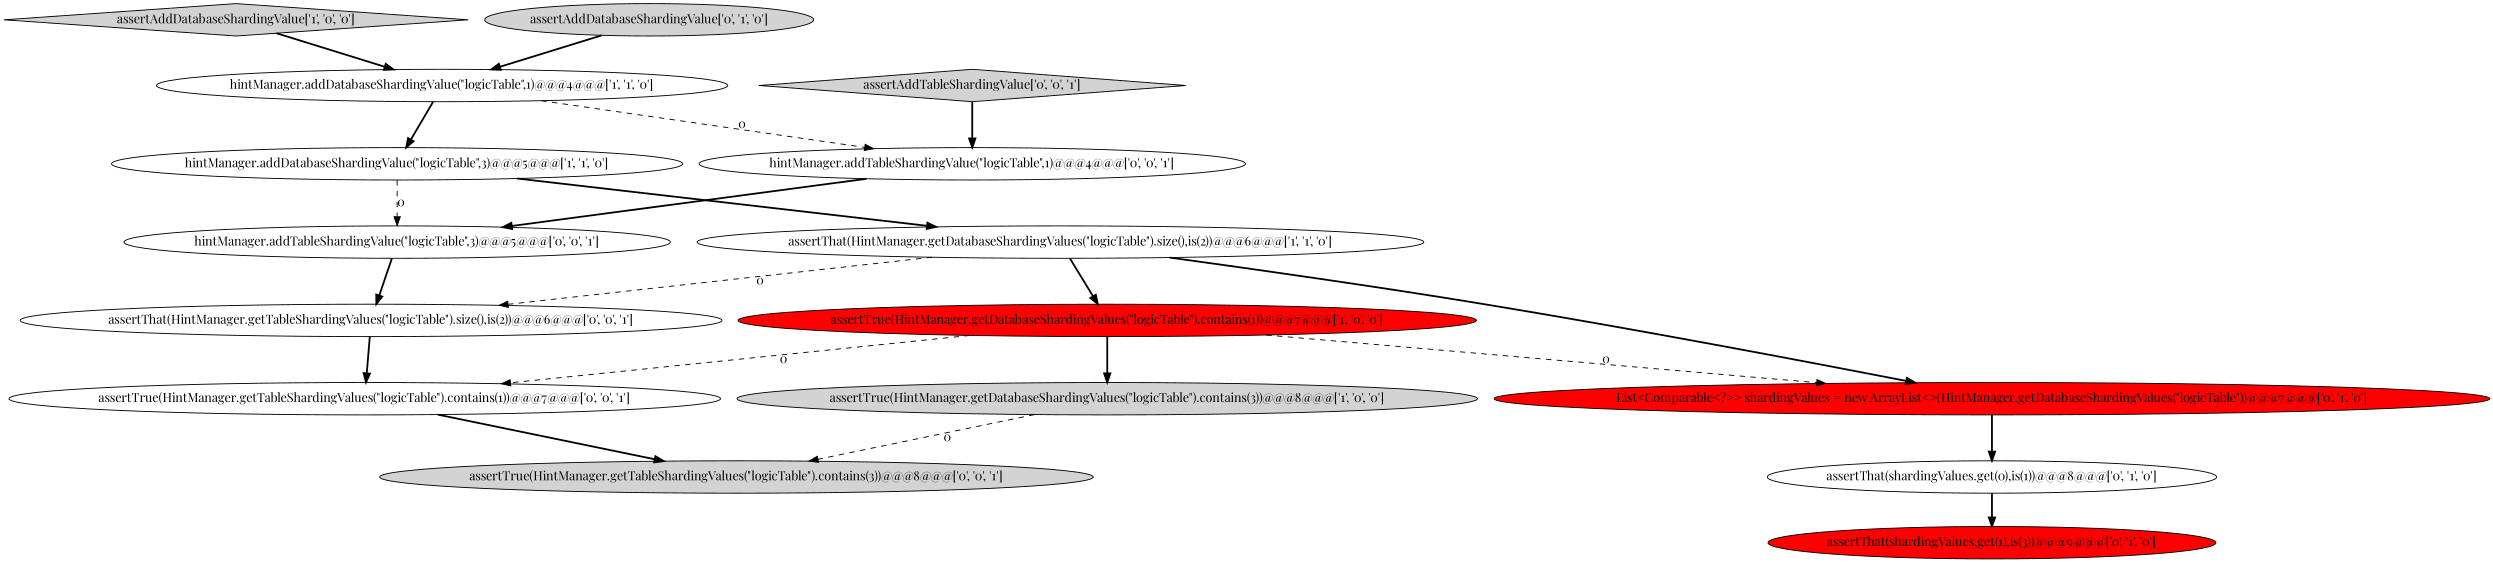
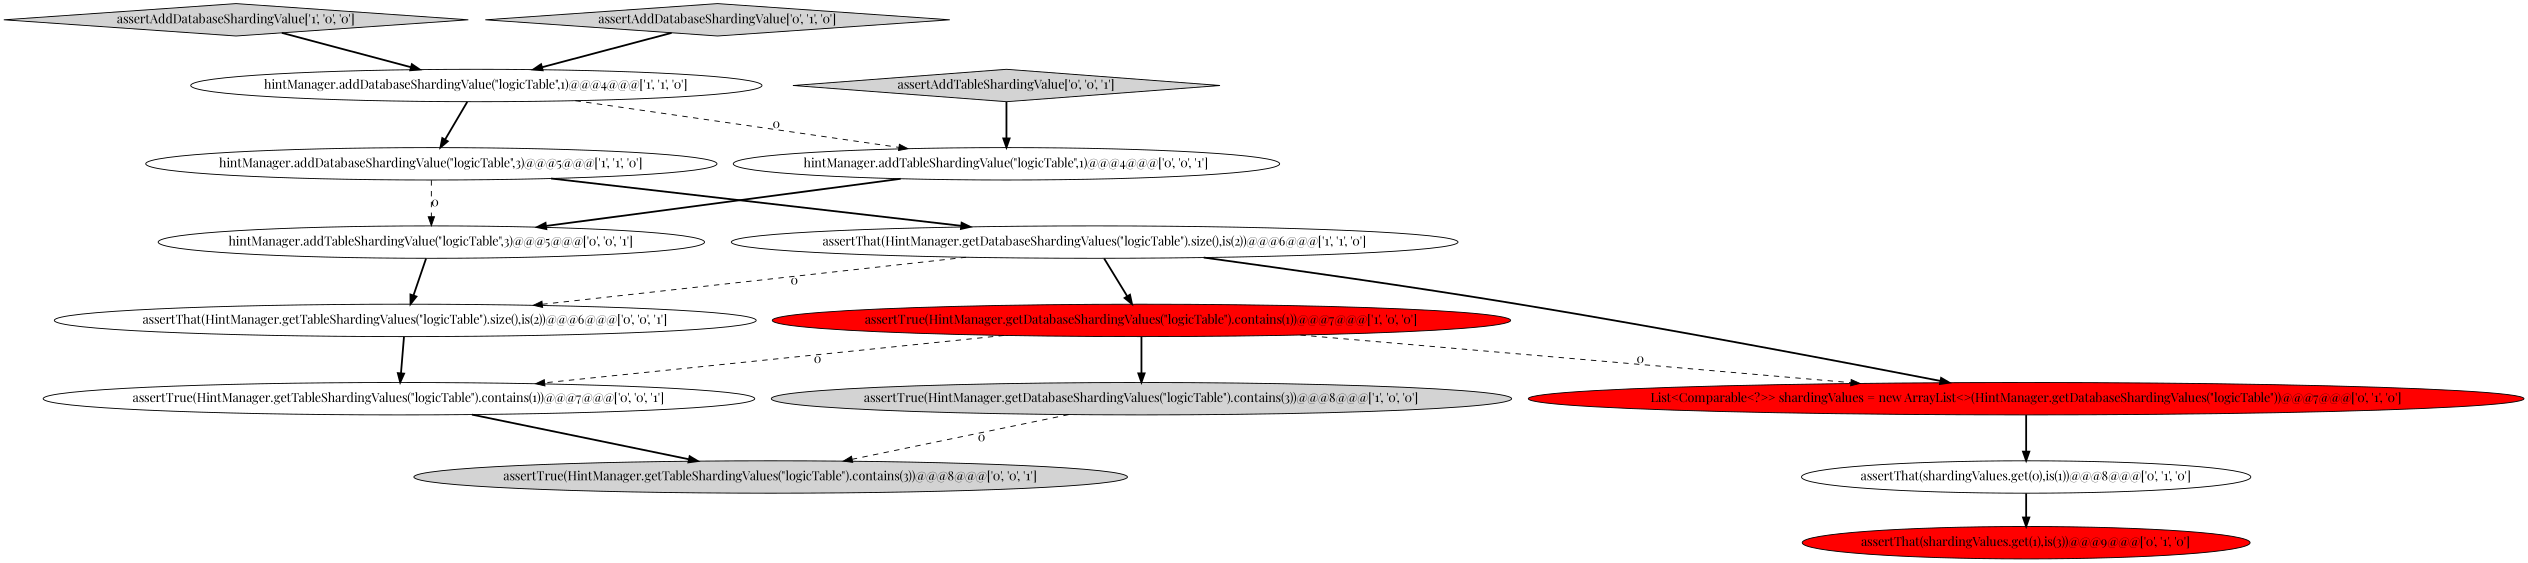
node "assertAddDatabaseShardingValue['0', '1', '0']": shape ellipse -> diamond
